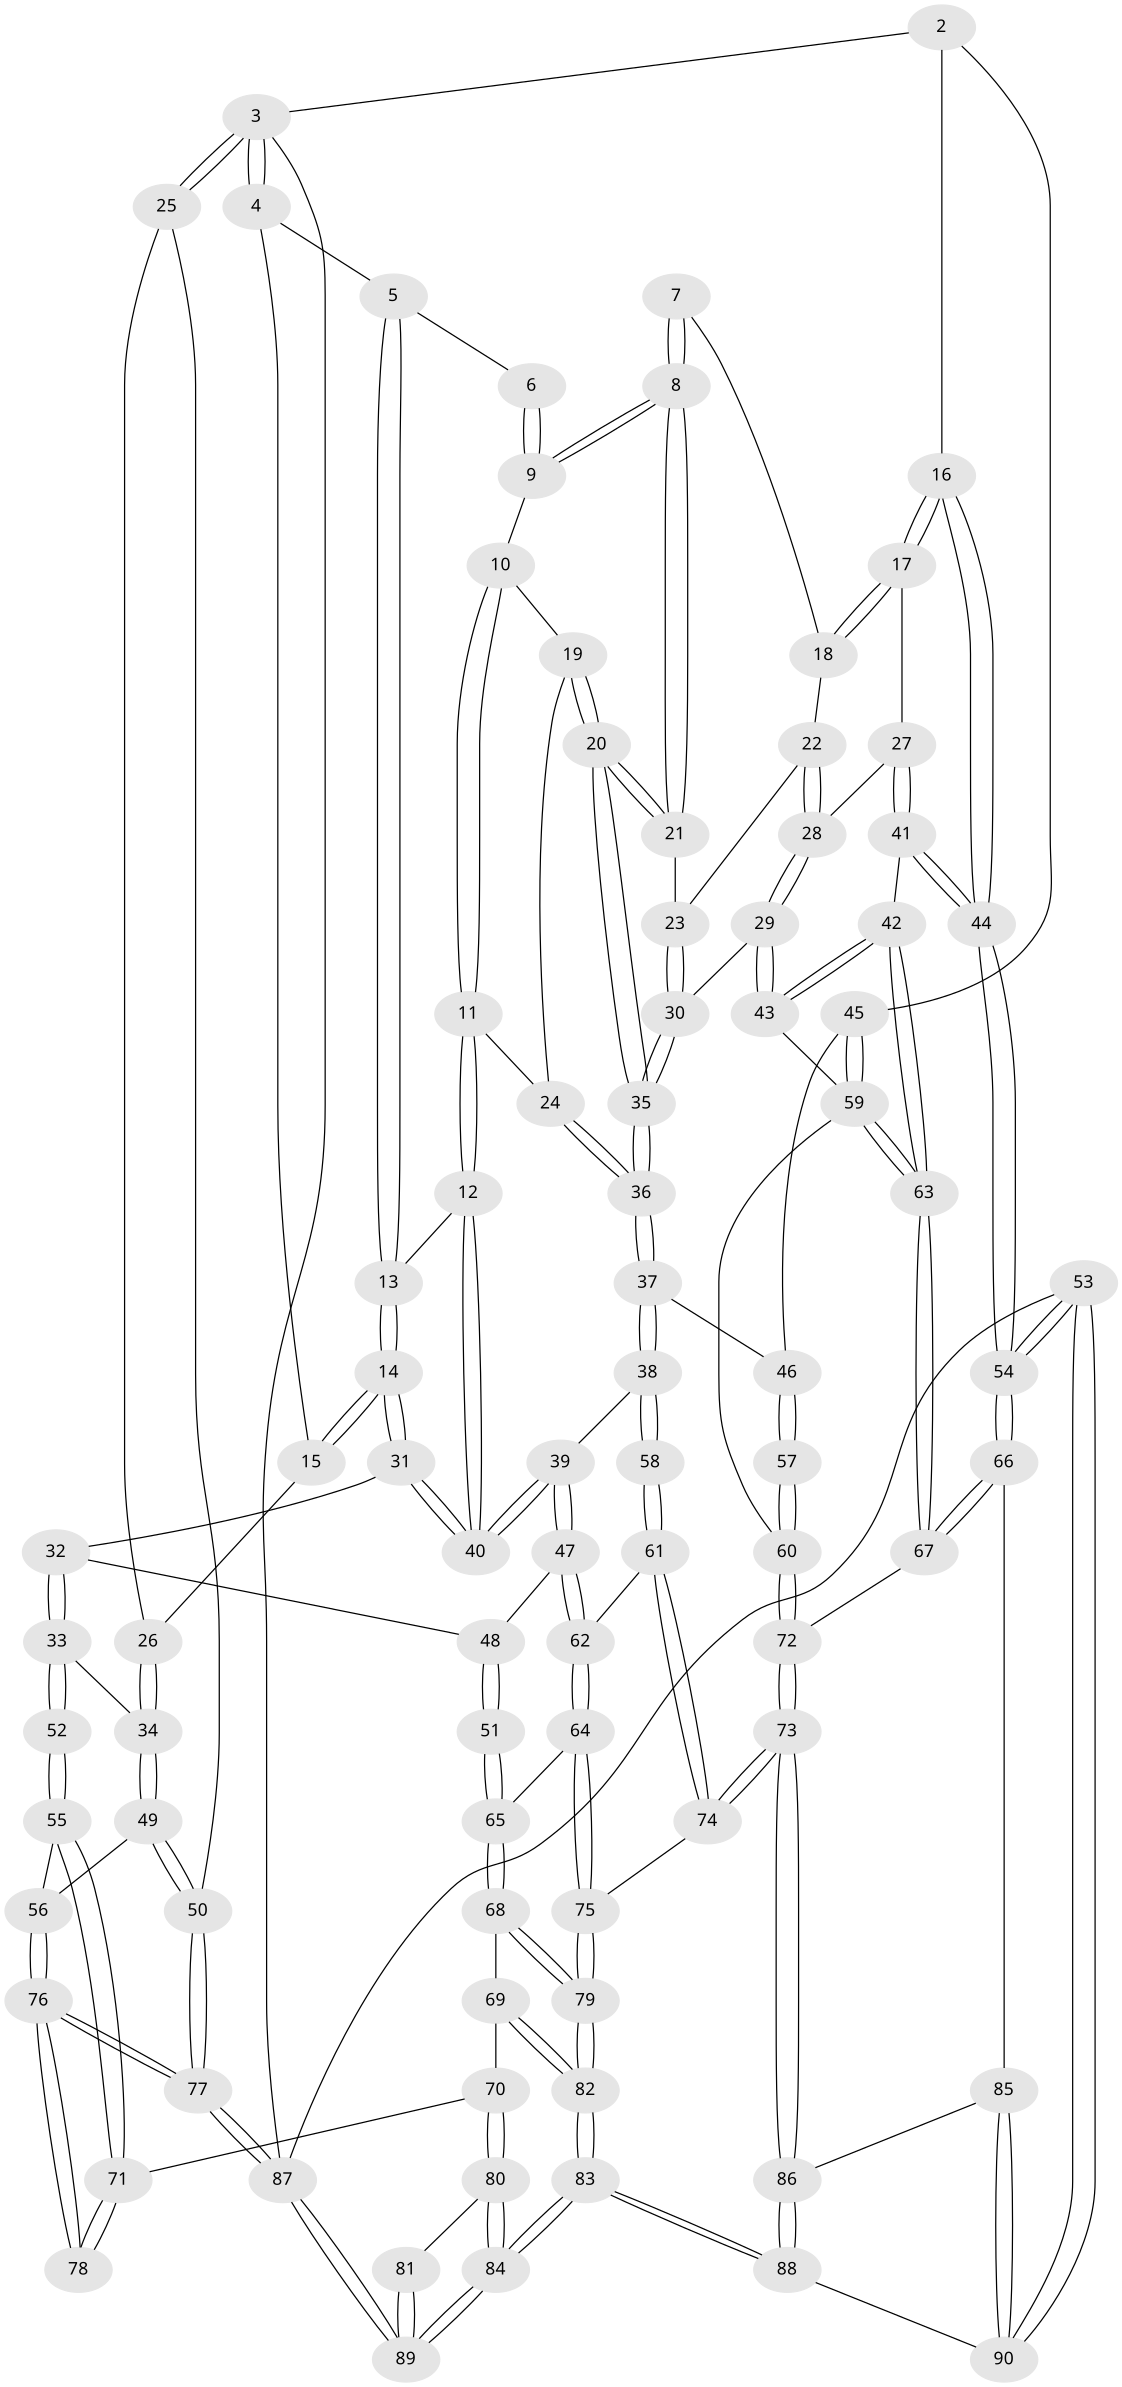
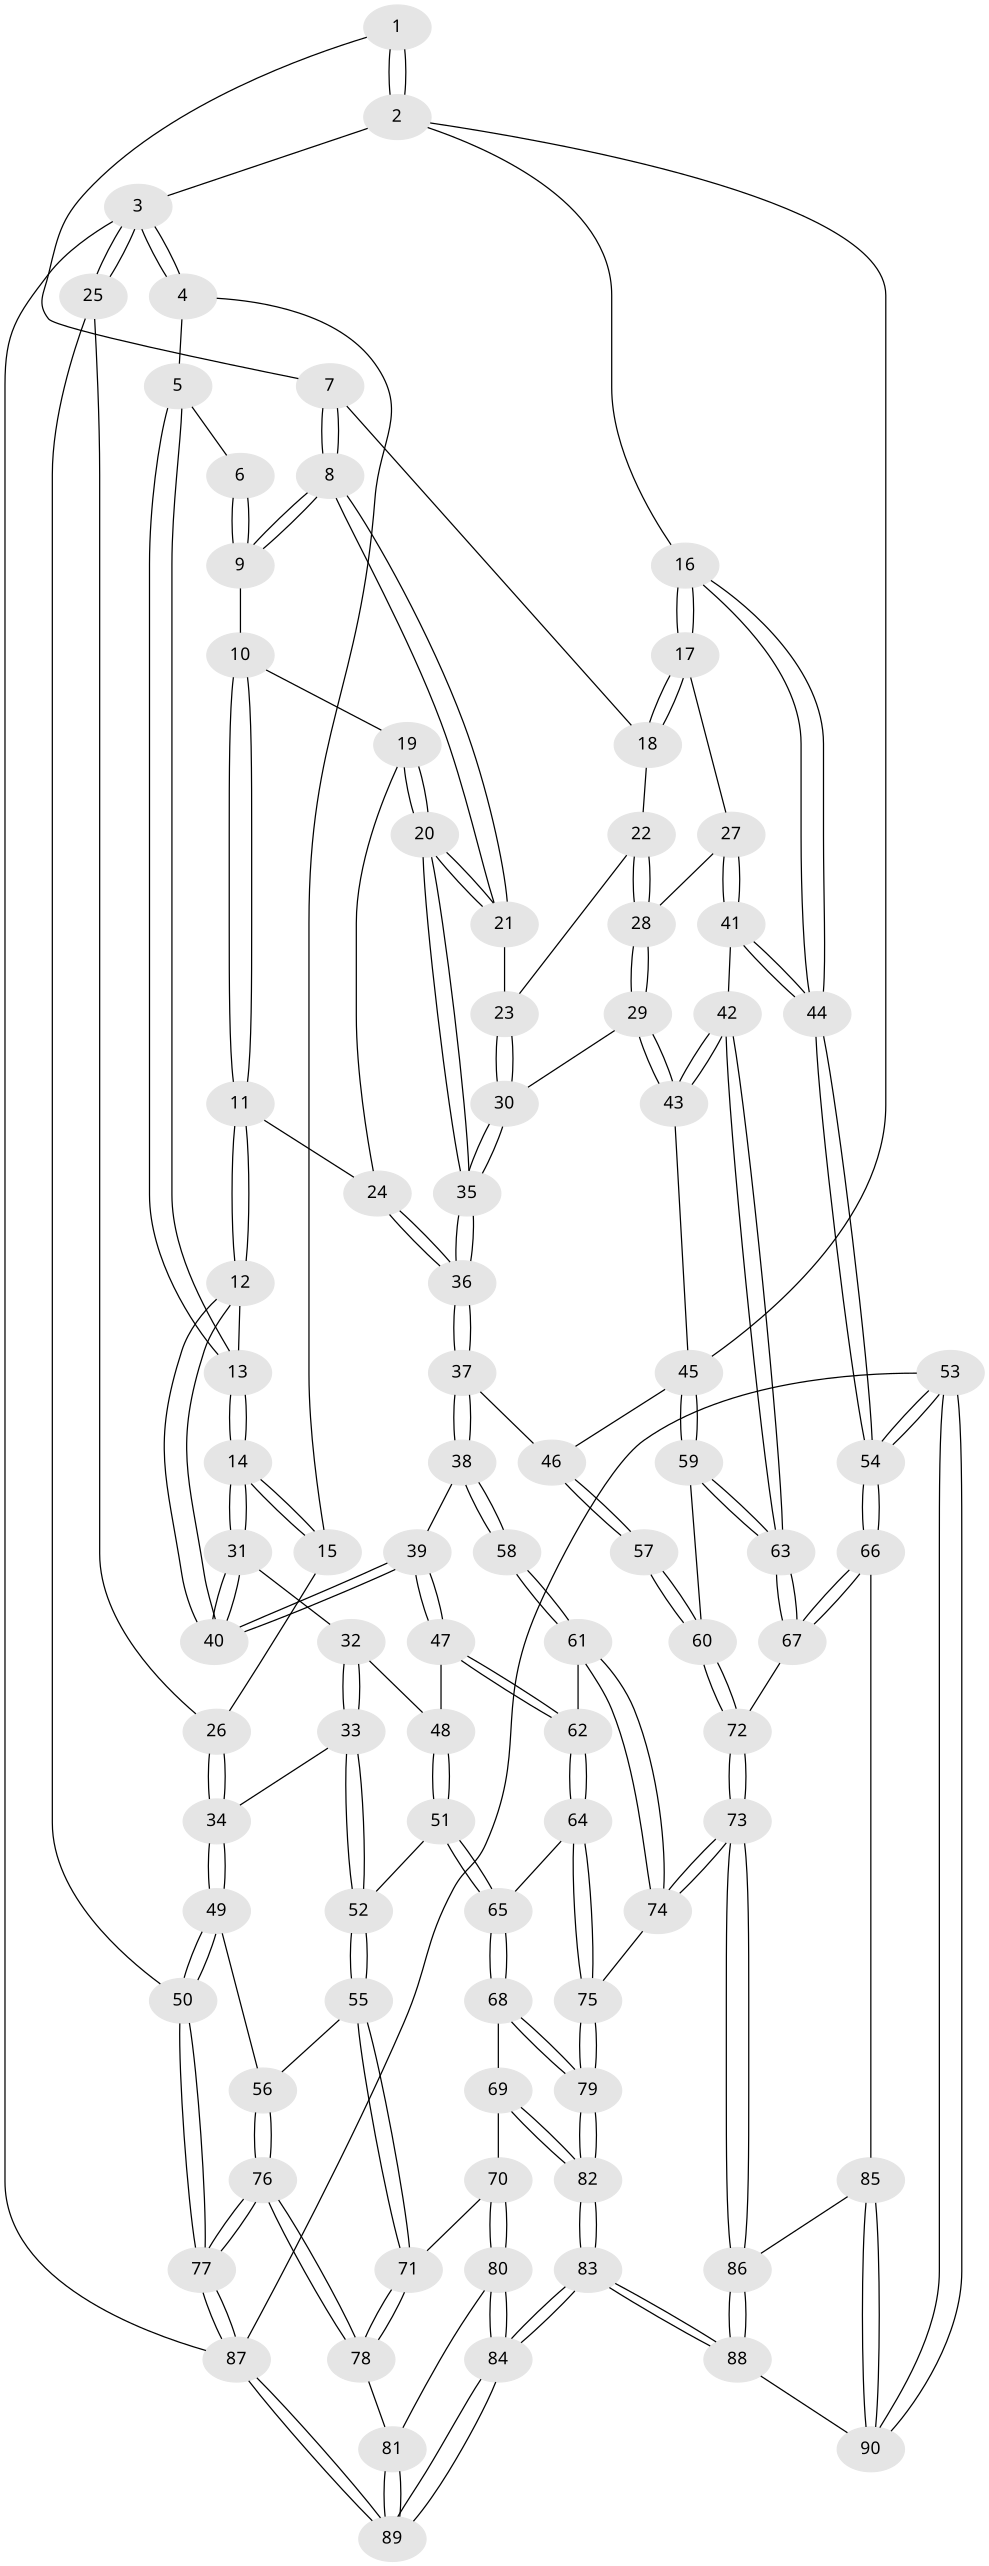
node "1": added
edge "43" -- "59": now "43" -- "45"
edge "51" -- "52": added
edge "78" -- "81": added
